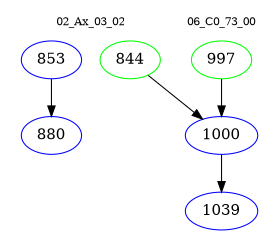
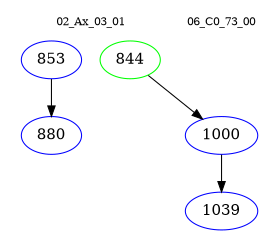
cluster "02_Ax_03_02": label "02_Ax_03_02" -> "02_Ax_03_01"
node "997": removed
